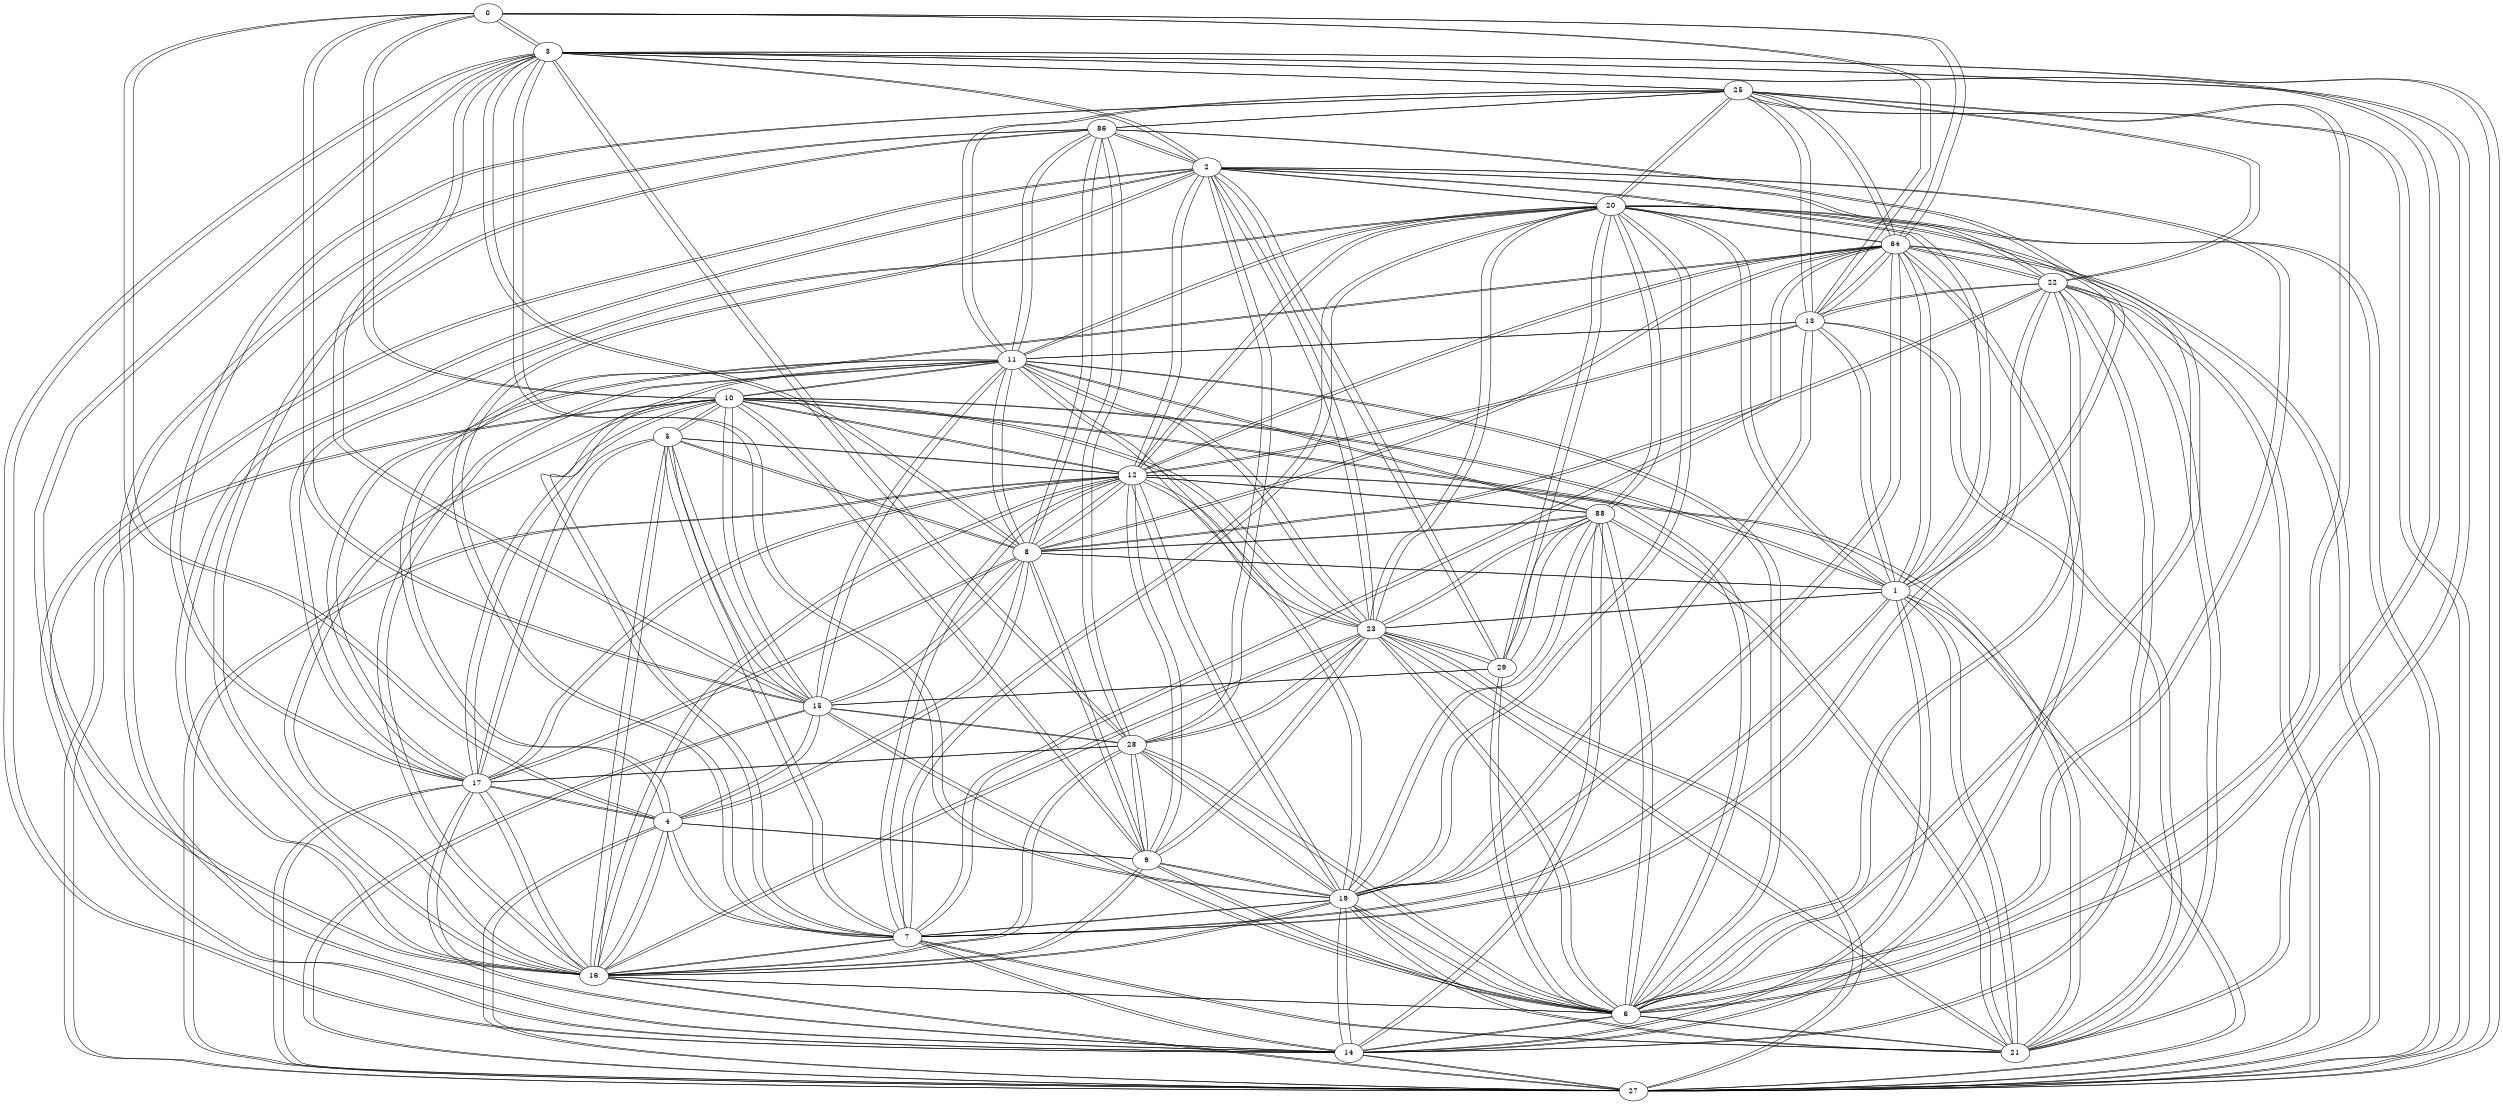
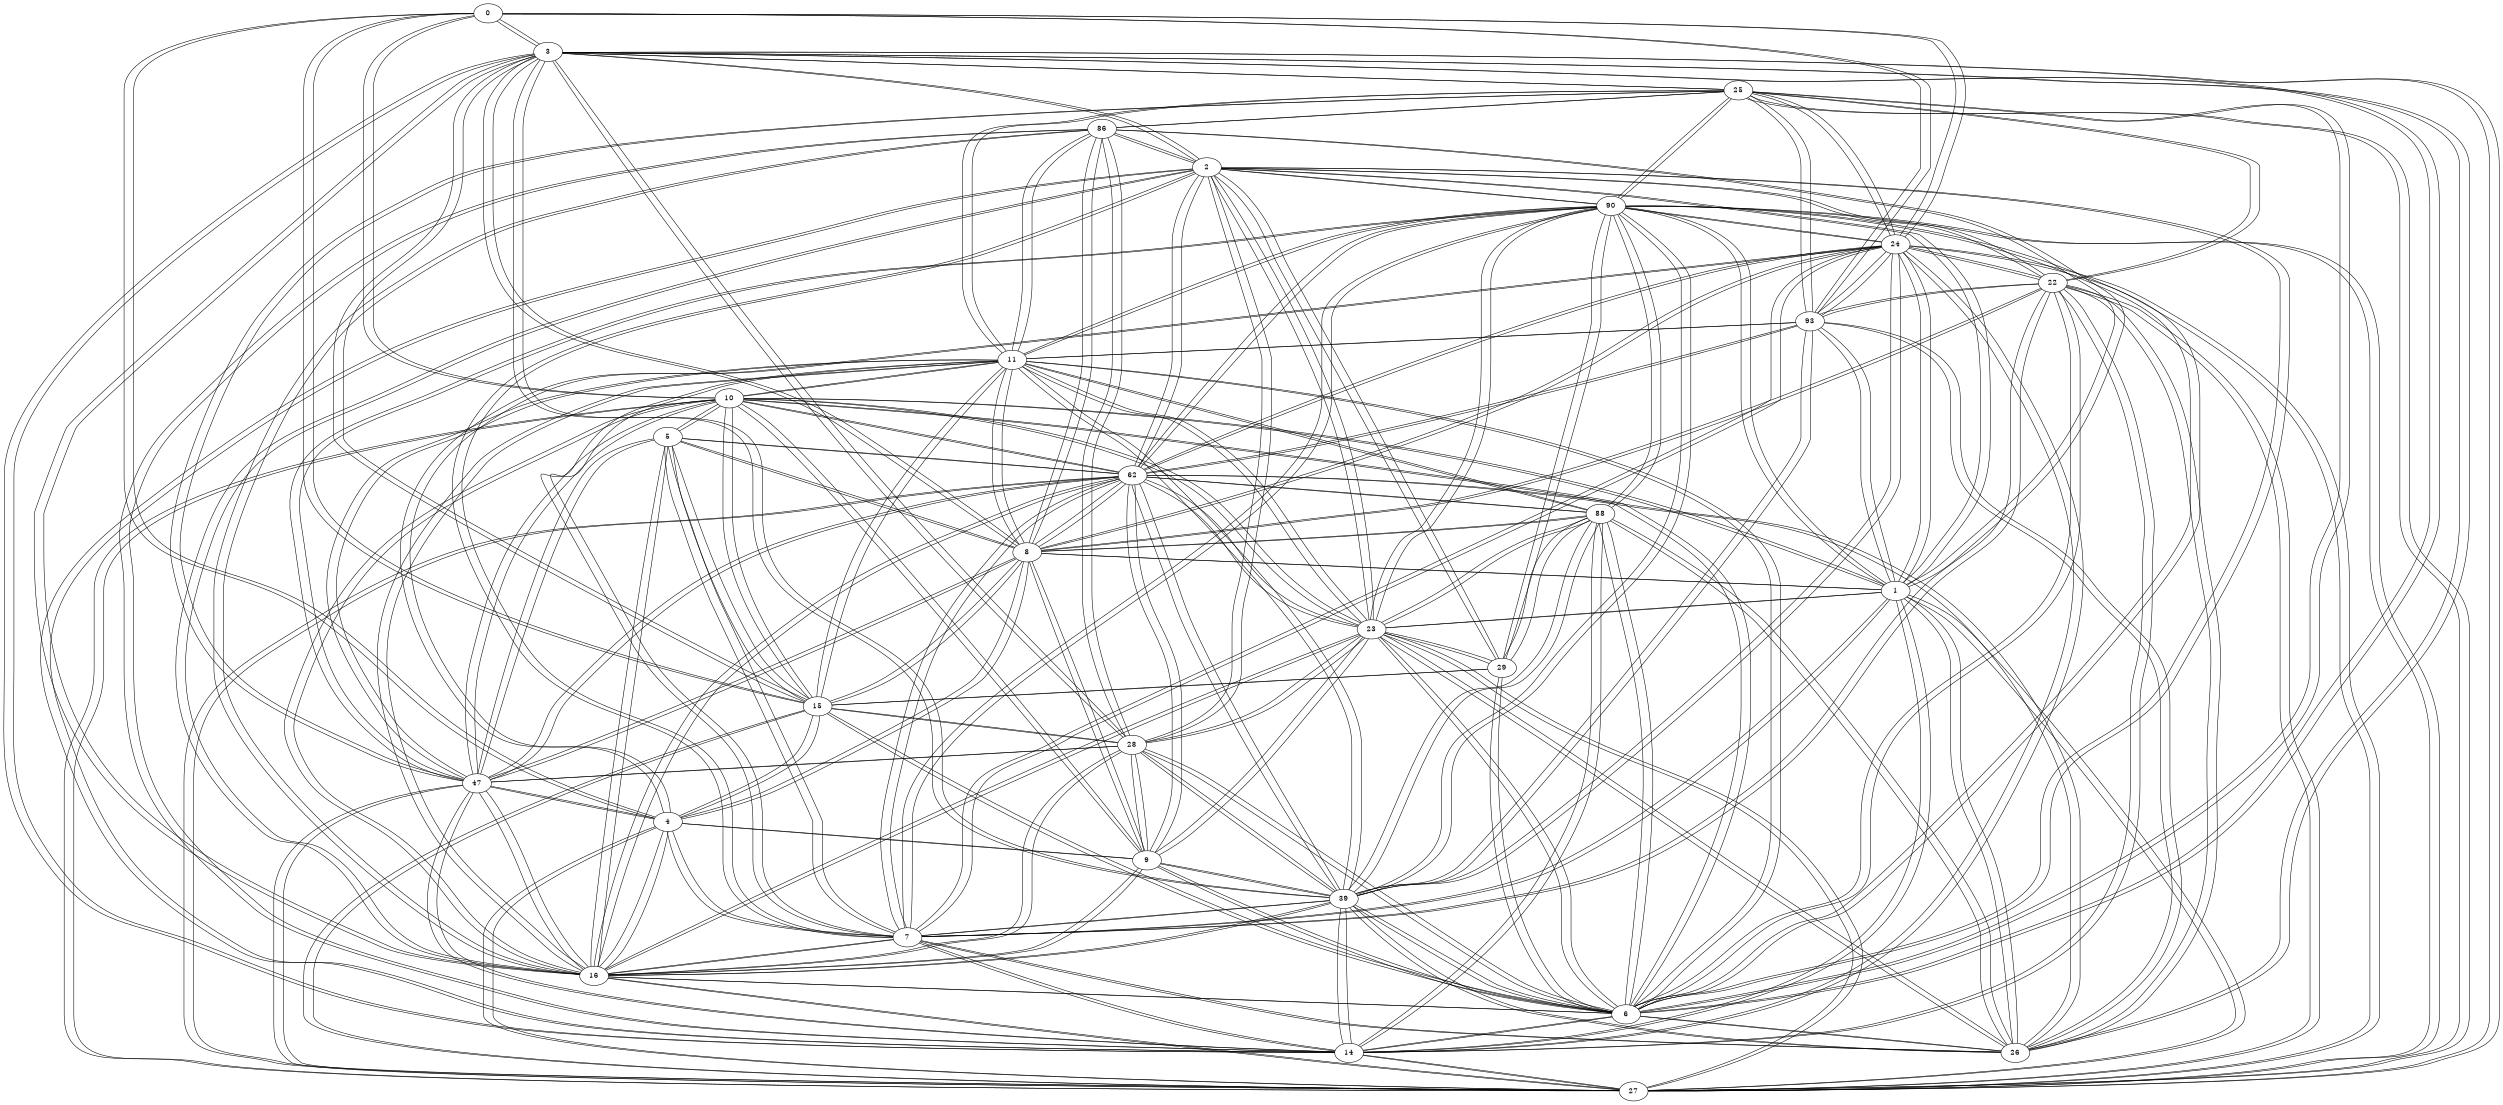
node "20": label "20" -> "90"
node "64": label "64" -> "24"
node "13": label "13" -> "93"
node "12": label "12" -> "62"
node "17": label "17" -> "47"
node "19": label "19" -> "39"
node "21": label "21" -> "26"
